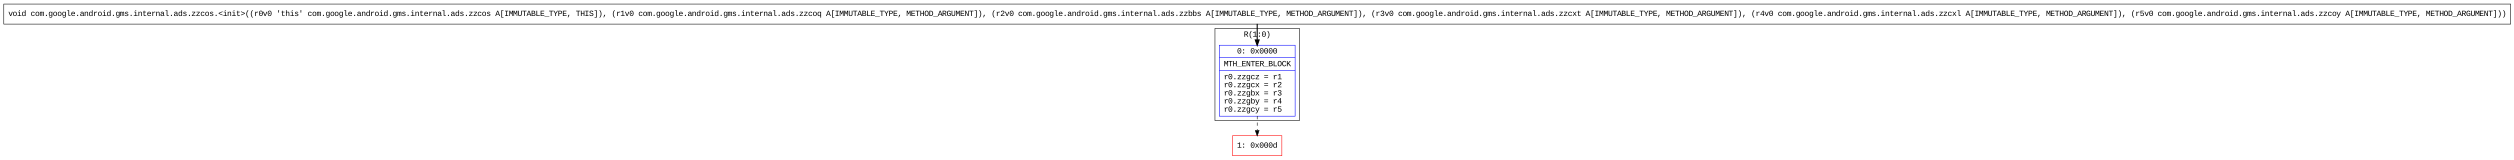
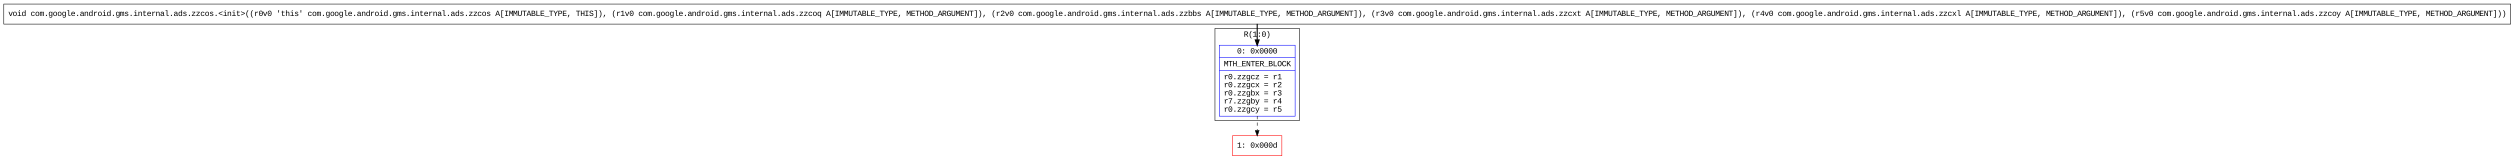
node "0: 0x0000": text "r0.zzgby = r4" -> "r7.zzgby = r4"
